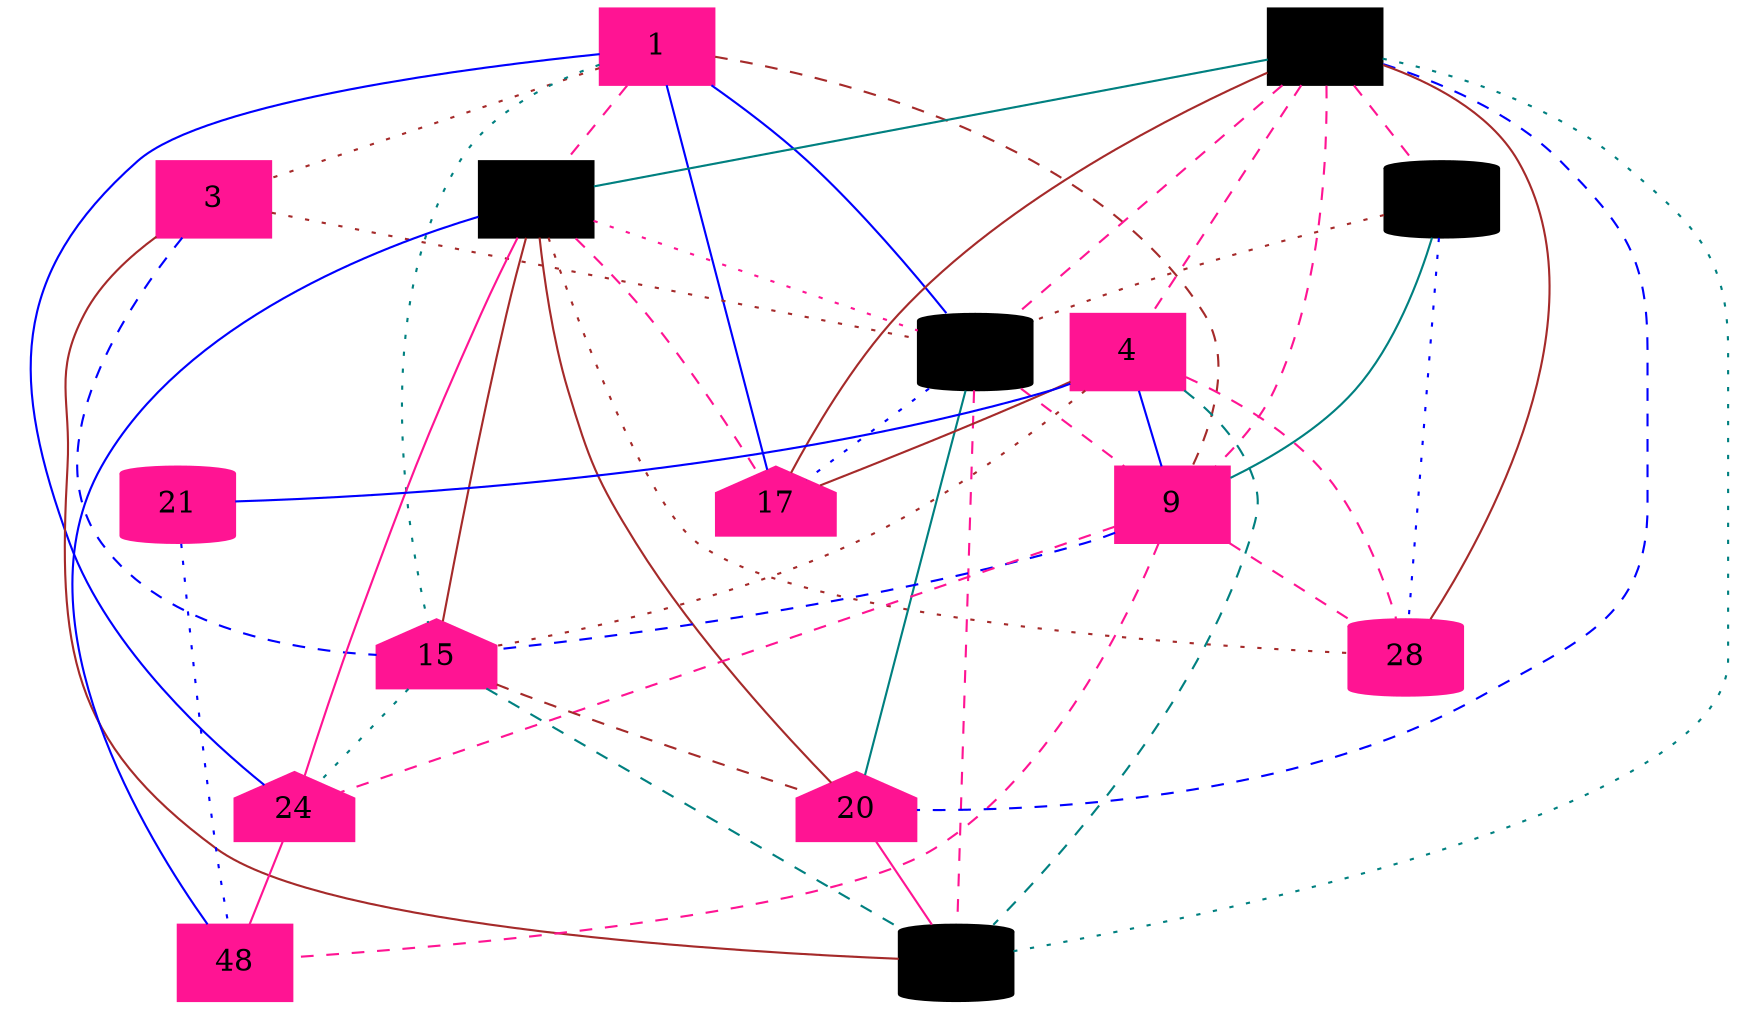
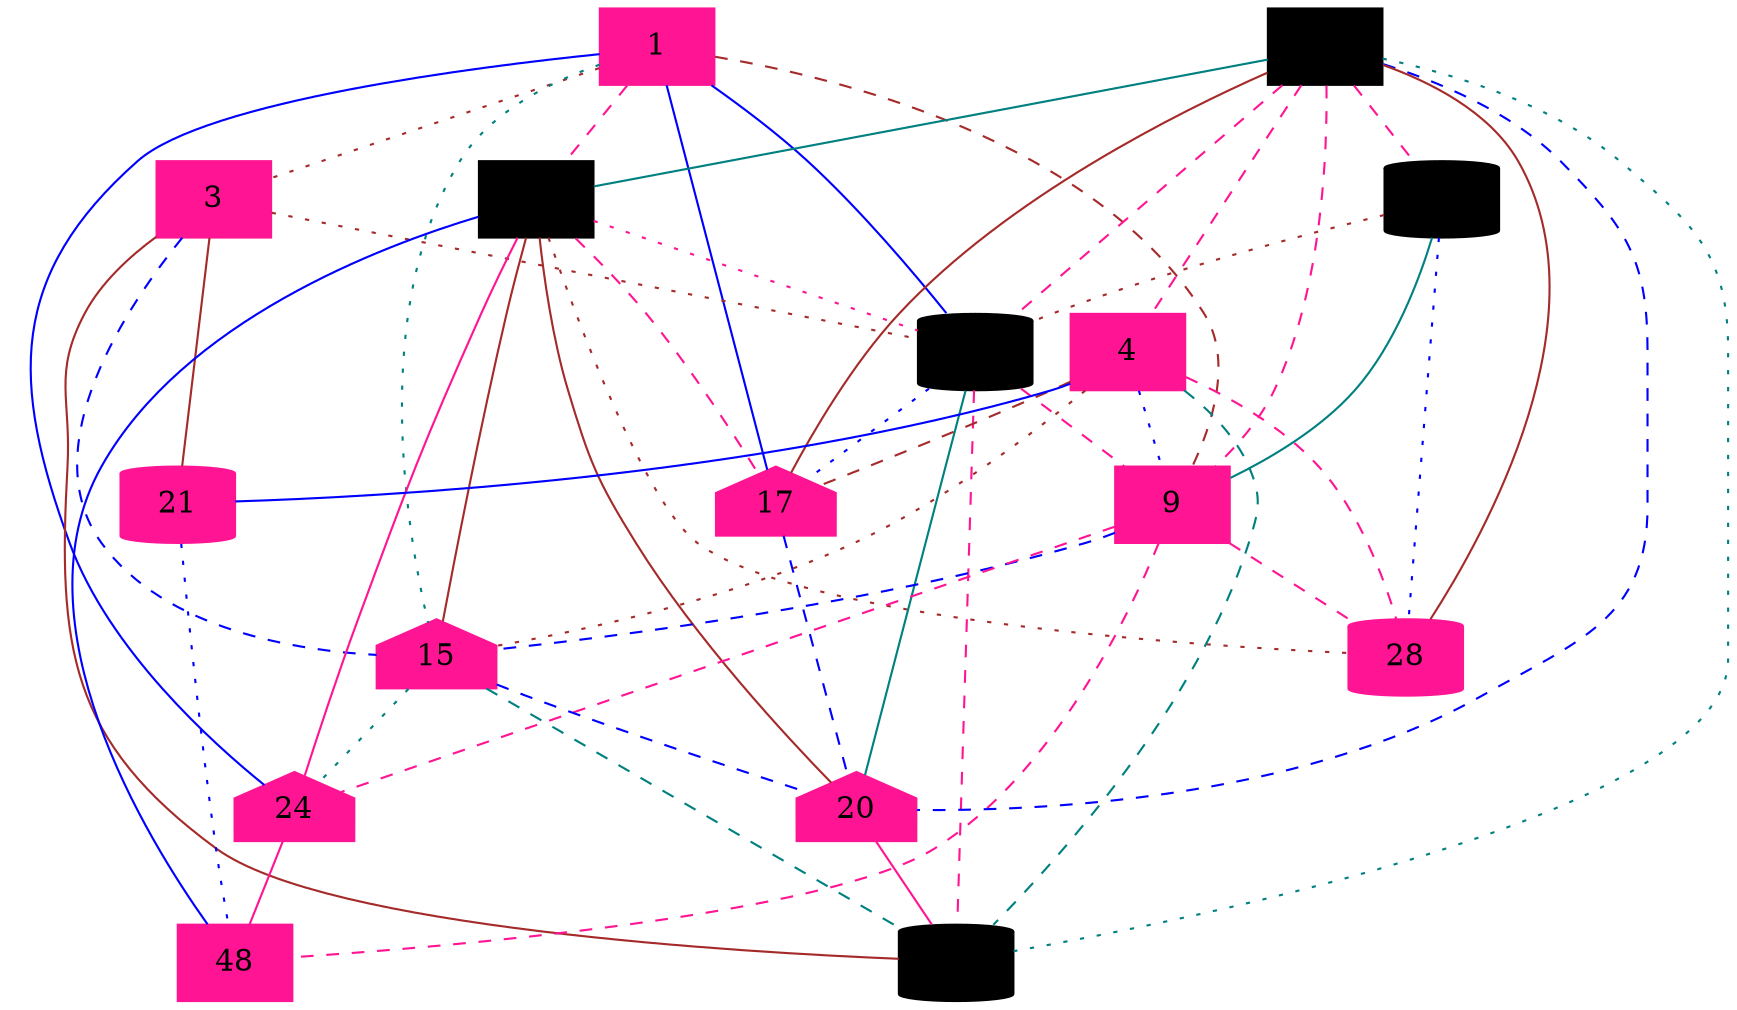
edge "3" -- "21": added
edge "4" -- "9": style solid -> dotted
edge "4" -- "17": style solid -> dashed
edge "17" -- "20": added
edge "15" -- "20": color brown -> blue
